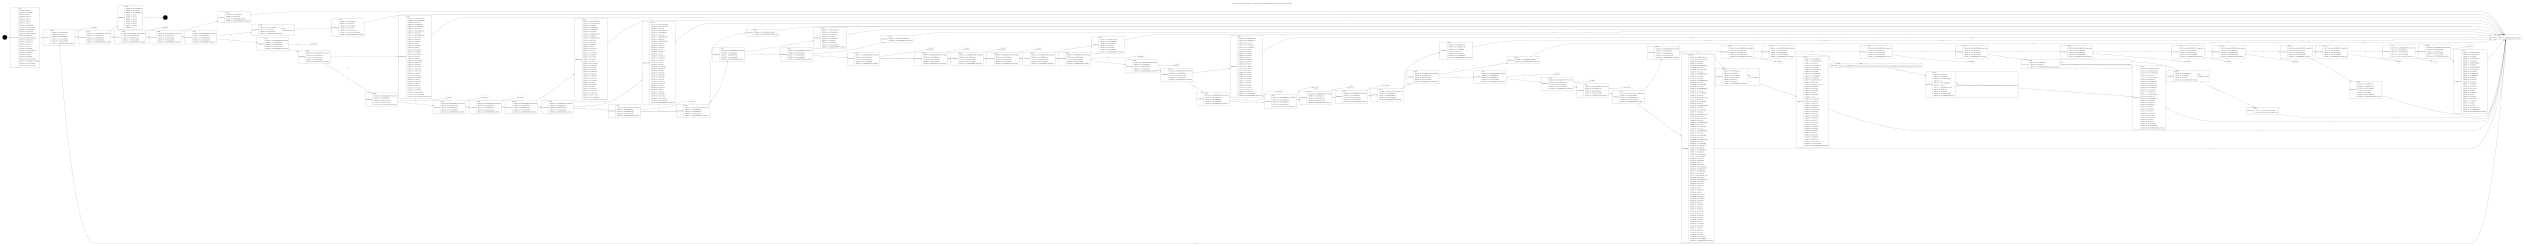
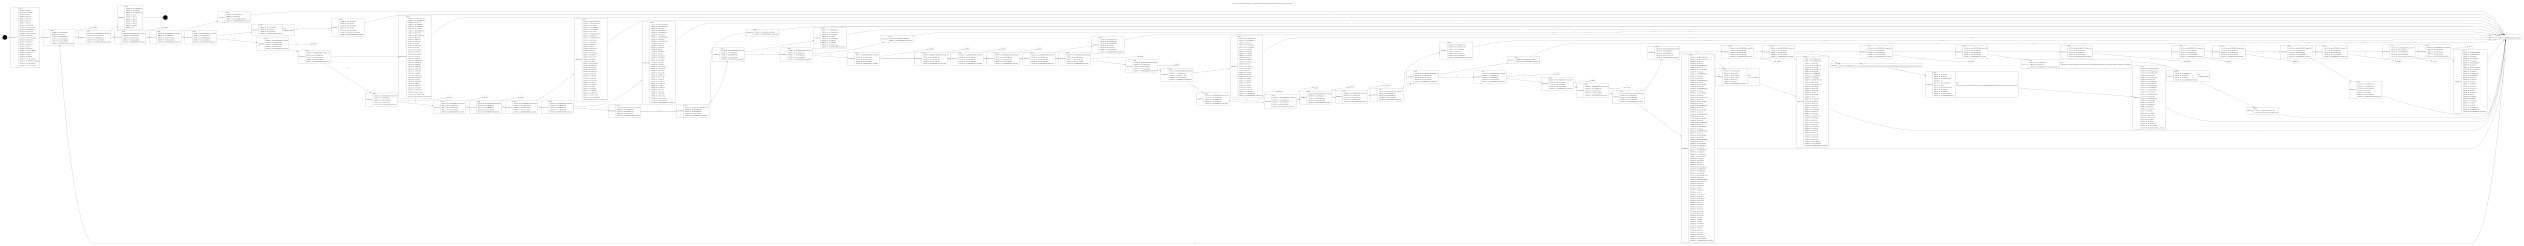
node "0x401f9b": removed
